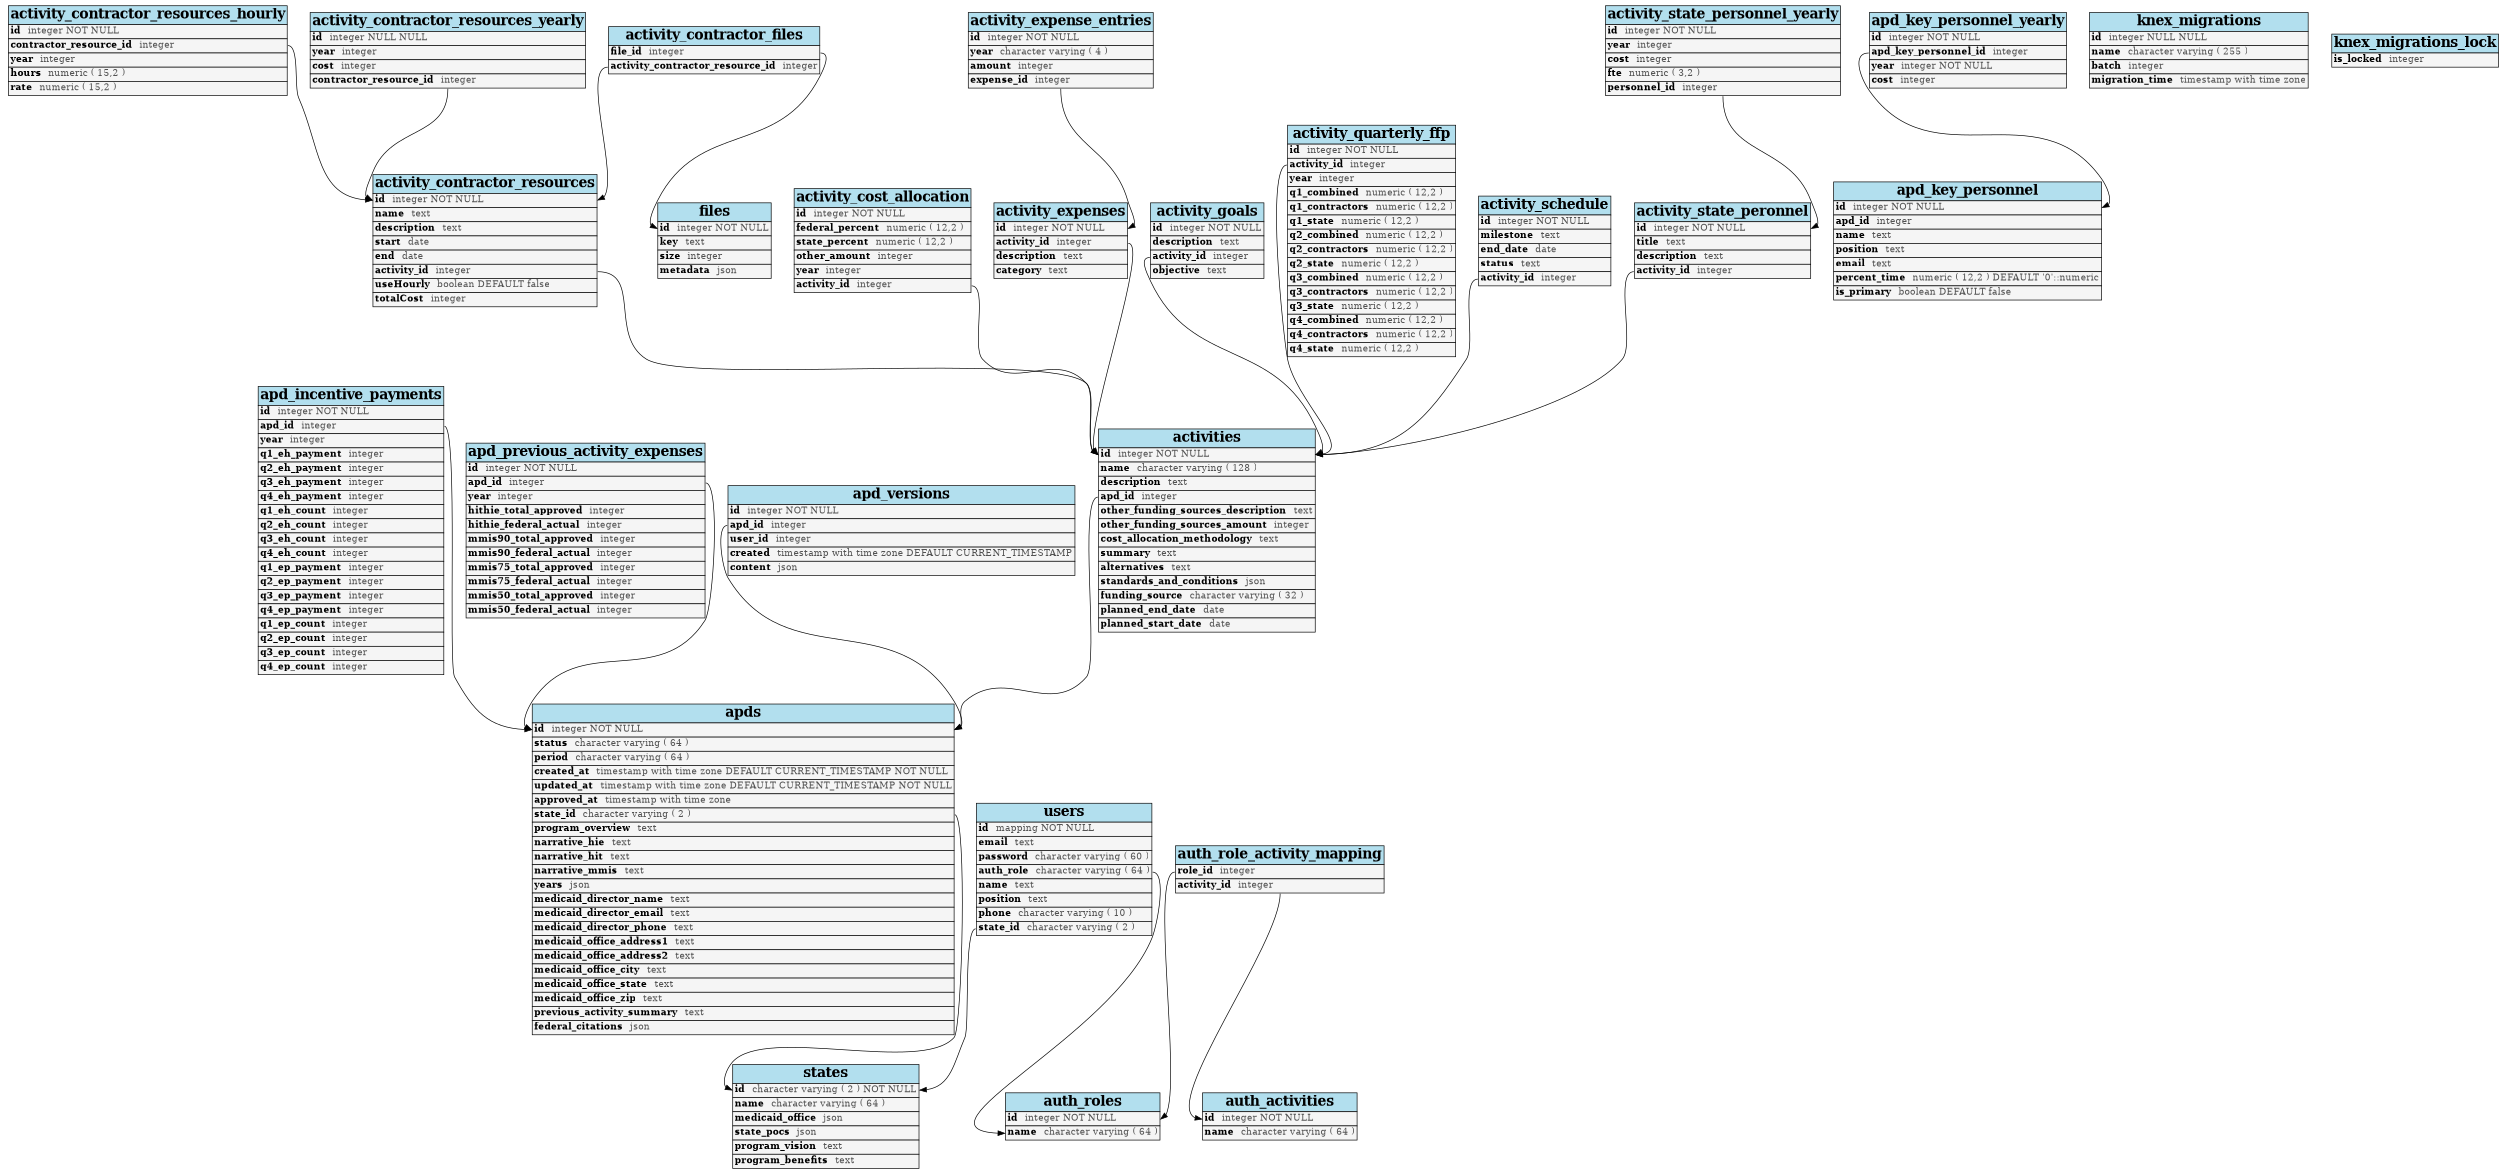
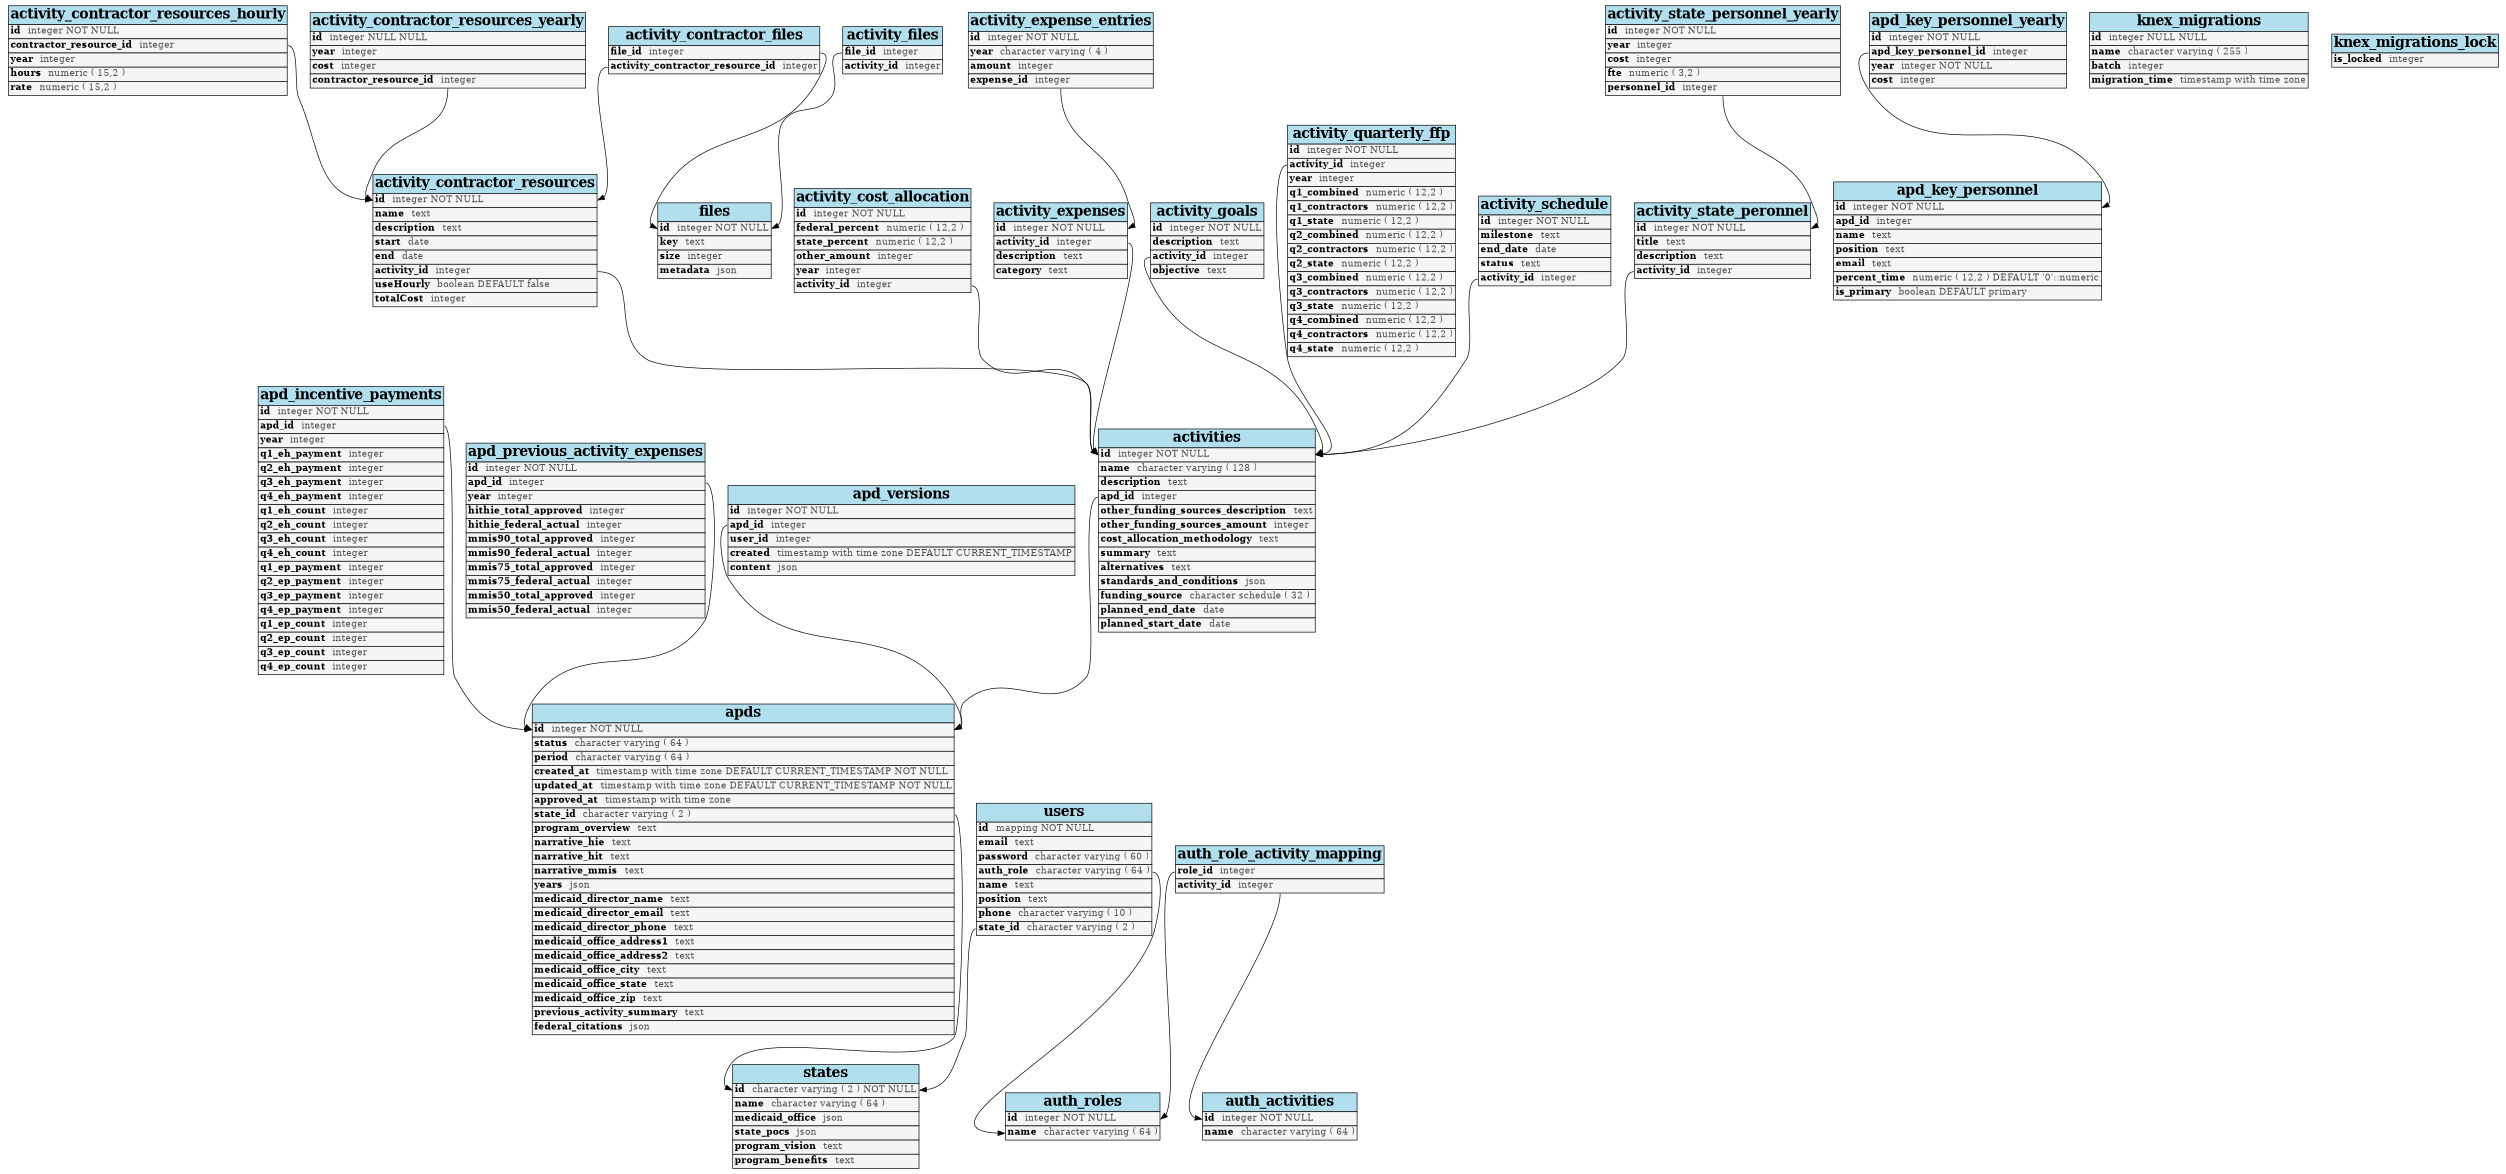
node "activity_files": added
node "apd_key_personnel": text "boolean DEFAULT false" -> "boolean DEFAULT primary"
node "activities": text "character varying ( 32 )" -> "character schedule ( 32 )"
